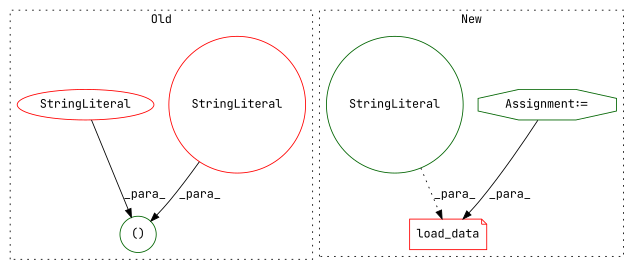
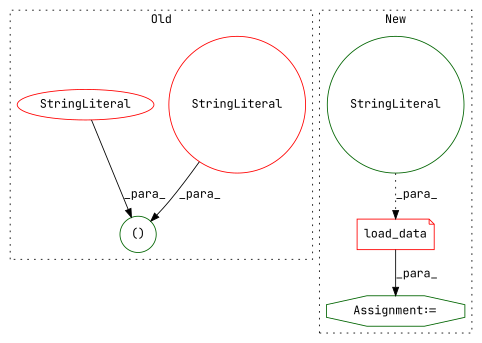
edge "Assignment:=" -> "load_data": reversed
